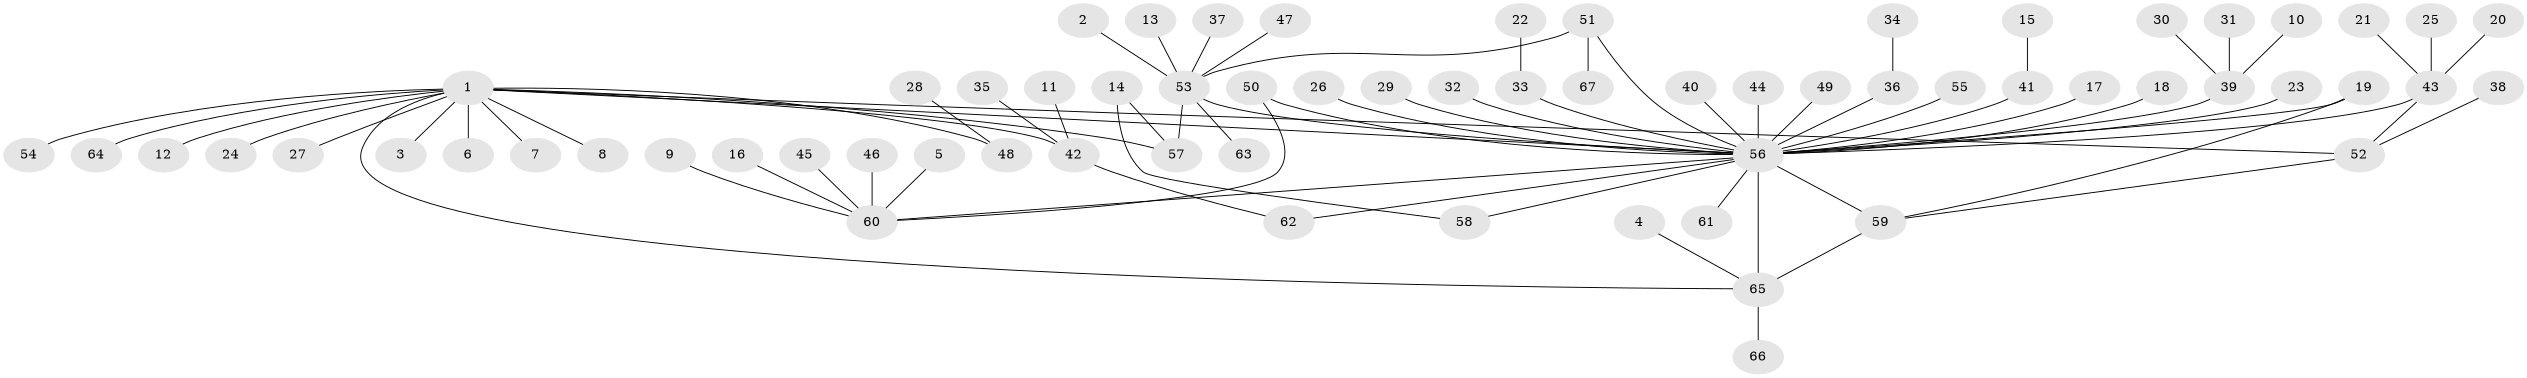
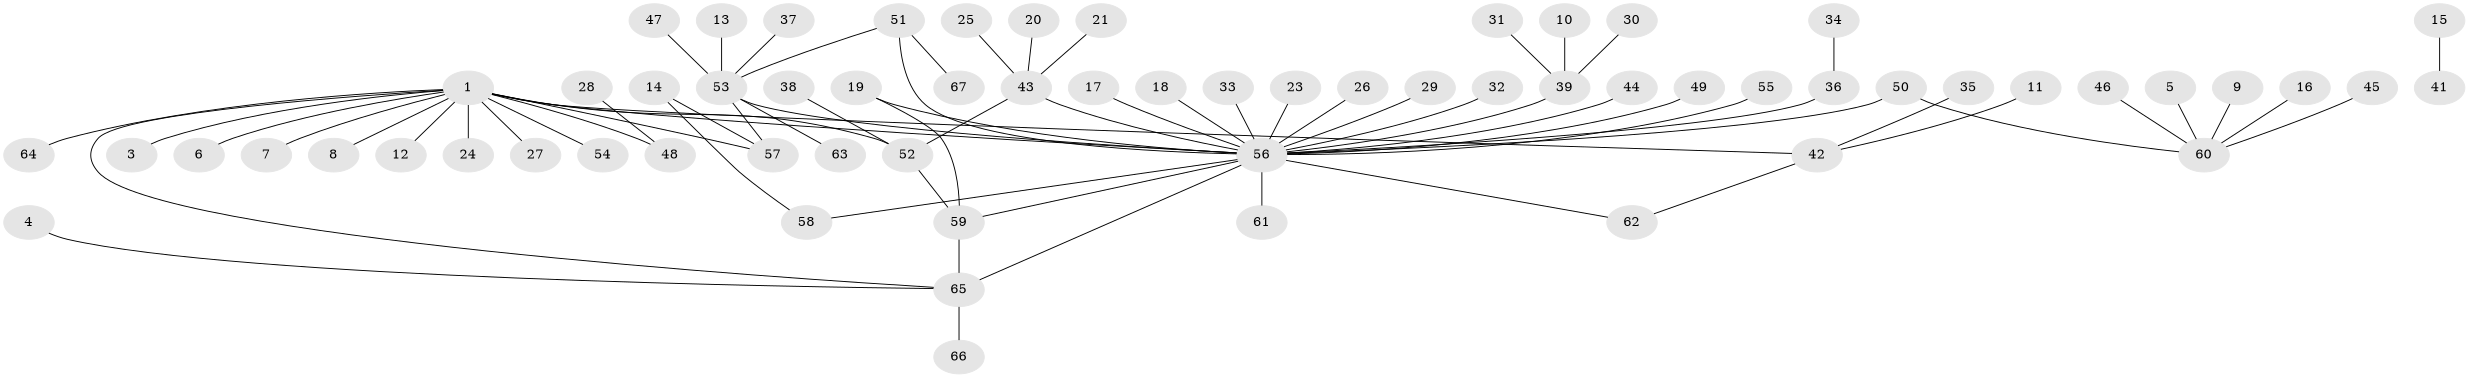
node "2": removed
node "22": removed
node "40": removed
edge "41" -- "56": removed
edge "56" -- "60": removed
